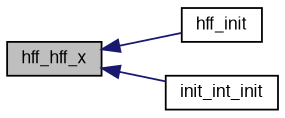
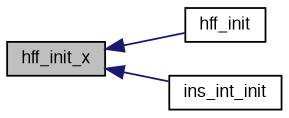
node "hff_hff_x": label "hff_hff_x" -> "hff_init_x"
node "init_int_init": label "init_int_init" -> "ins_int_init"
